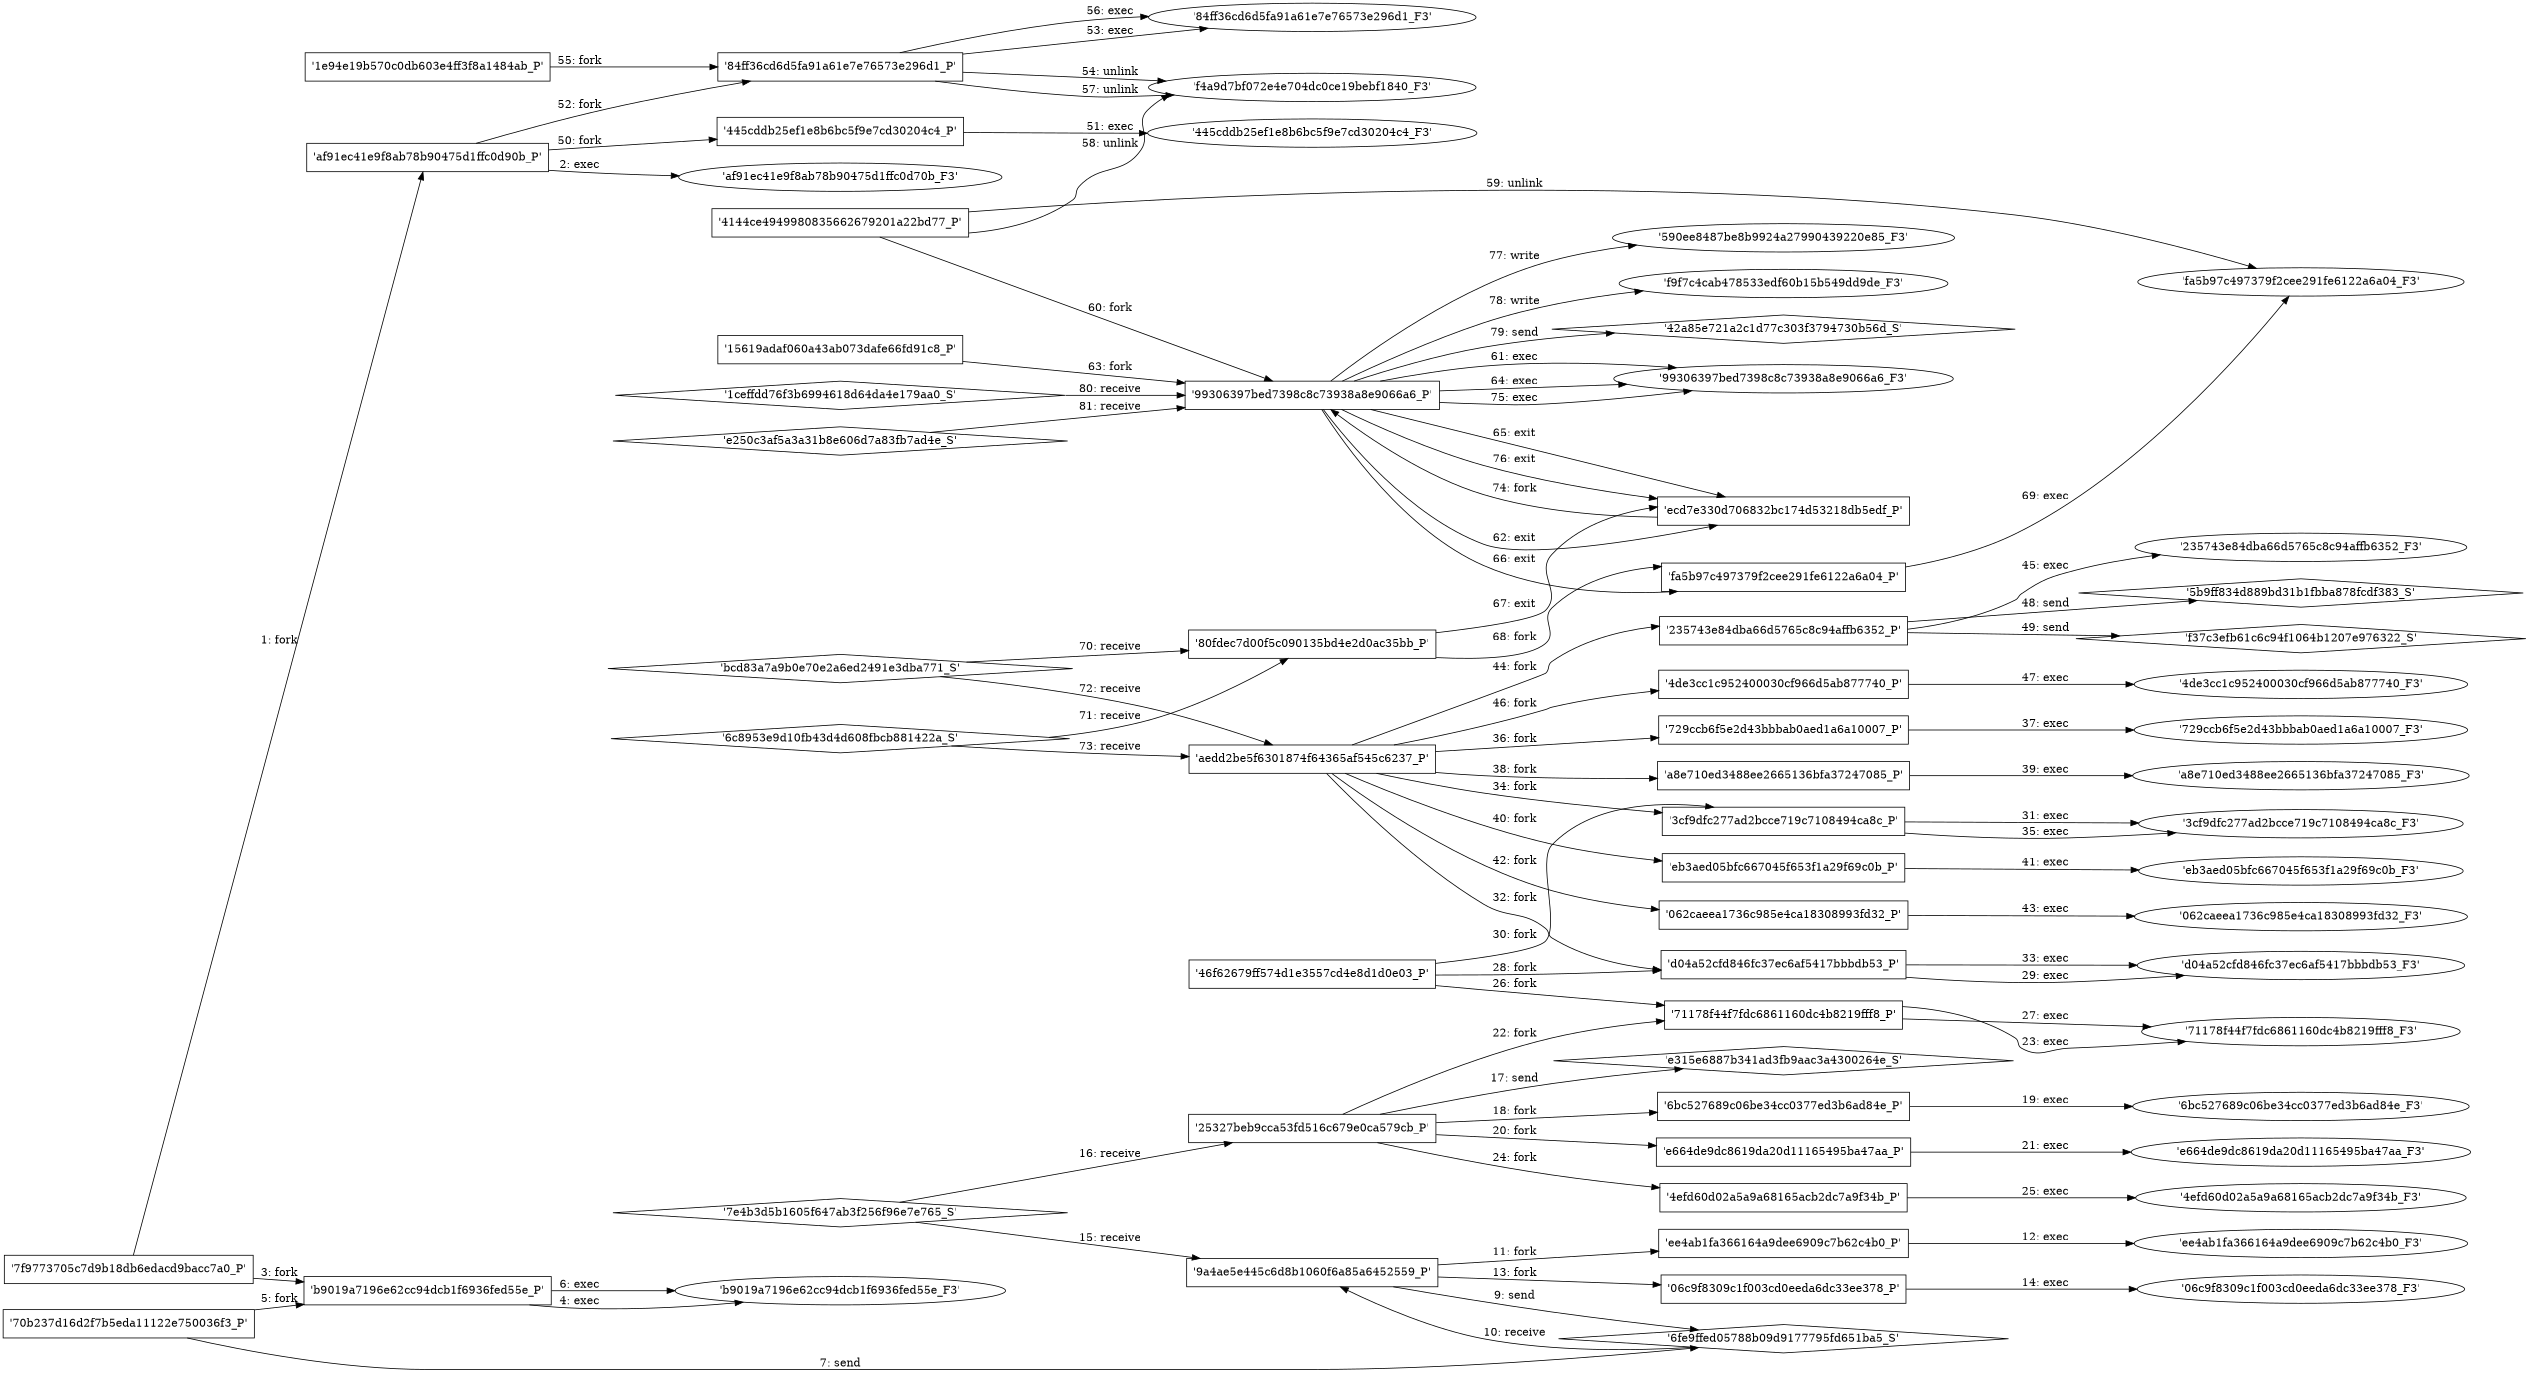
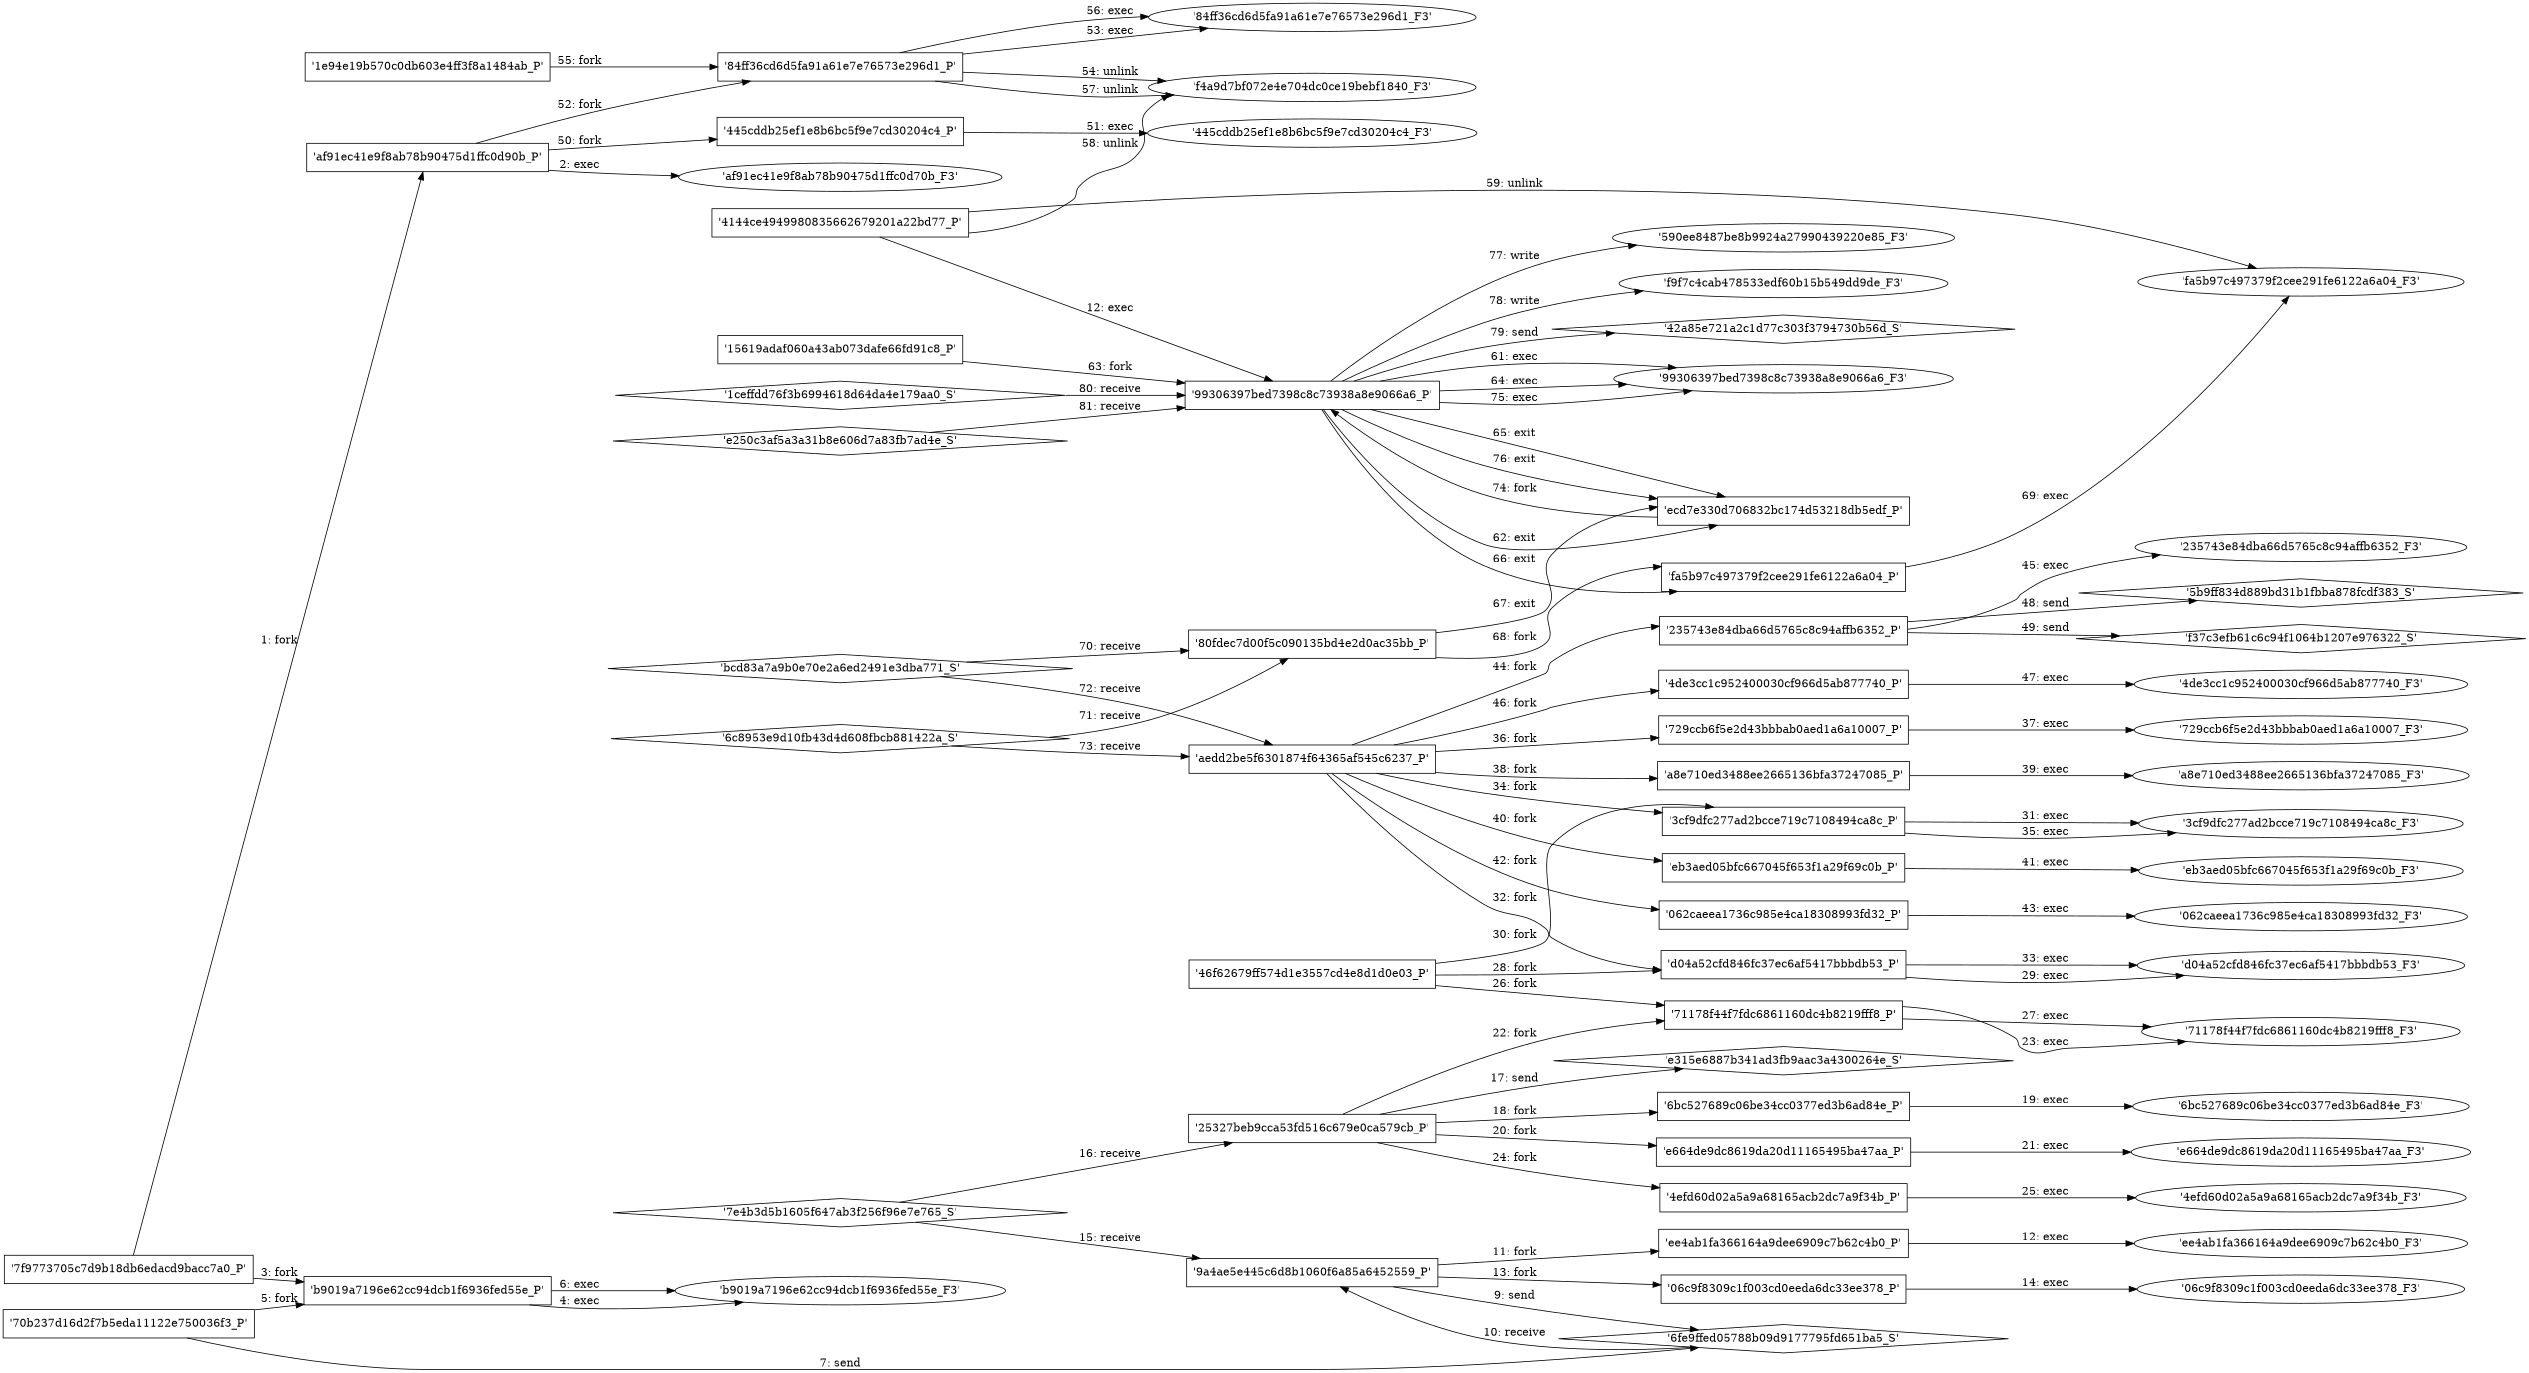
edge "'4144ce4949980835662679201a22bd77_P'" -> "'99306397bed7398c8c73938a8e9066a6_P'": label "60: fork" -> "12: exec"
